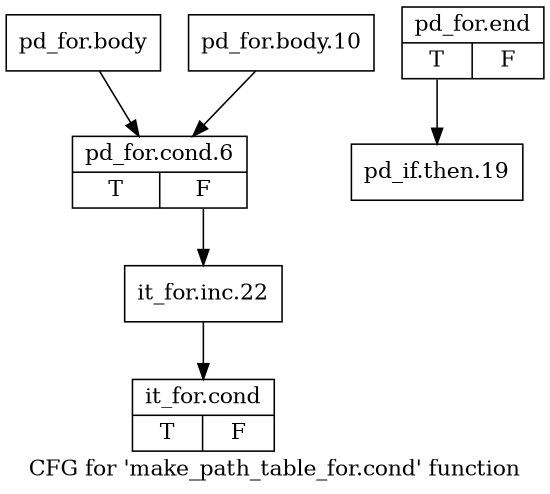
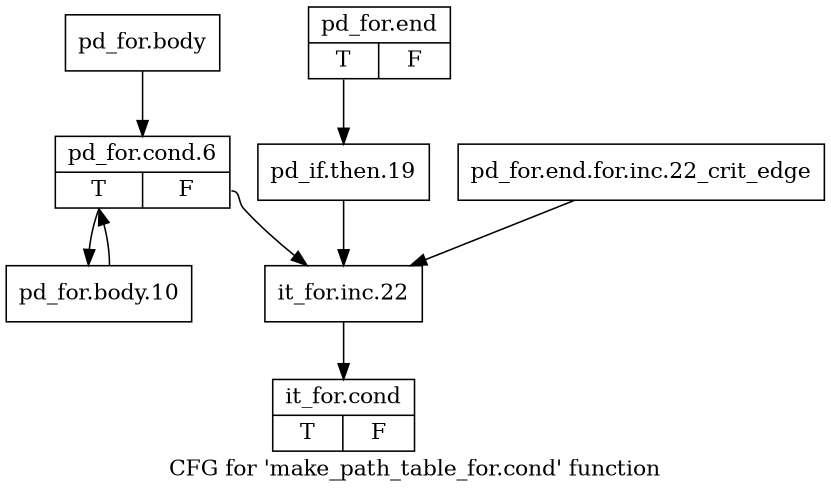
node "pd_for.end.for.inc.22_crit_edge": added
edge "pd_if.then.19" -> "it_for.inc.22": added
edge "pd_for.cond.6" -> "pd_for.body.10": added
